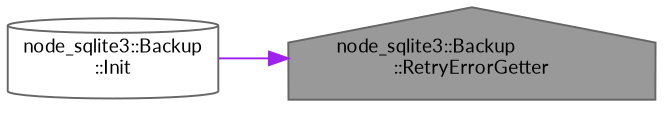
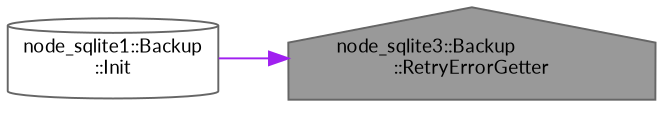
node "node_sqlite3::Backup ::Init": label "node_sqlite3::Backup ::Init" -> "node_sqlite1::Backup ::Init"
